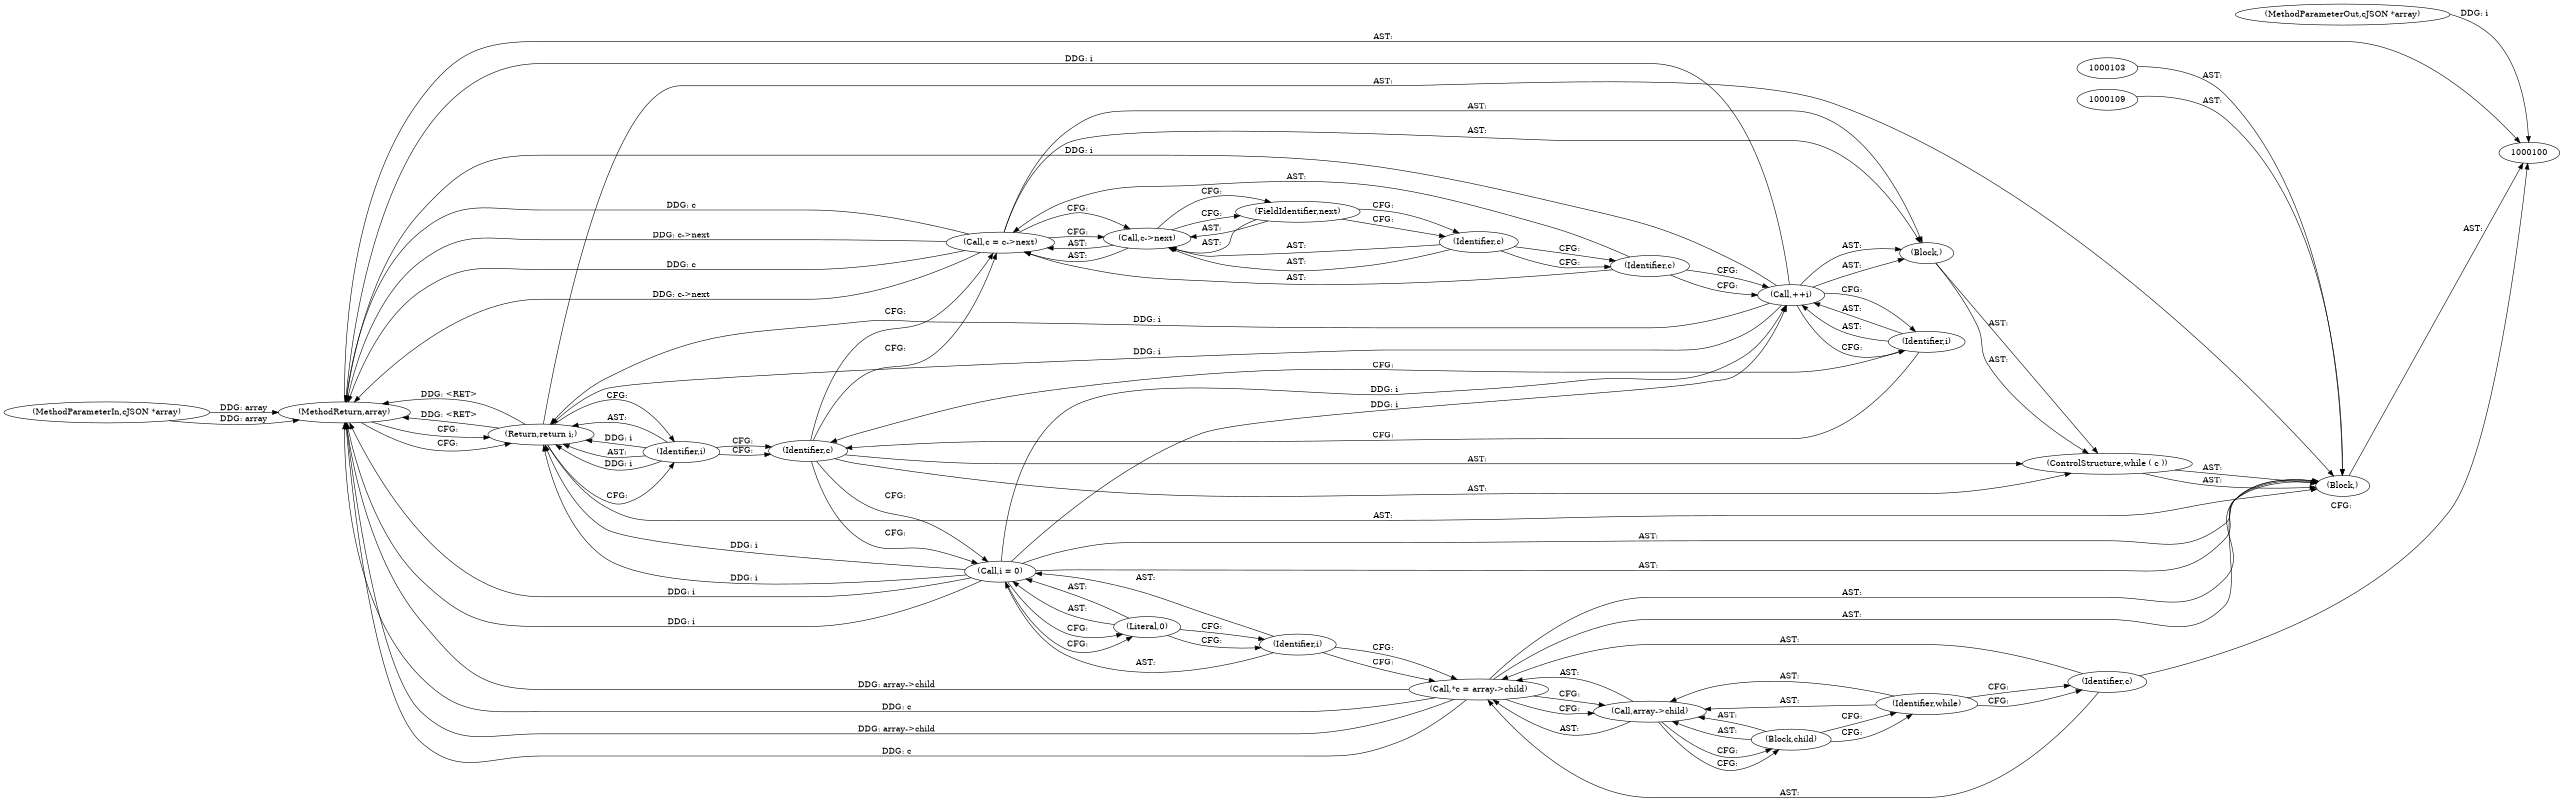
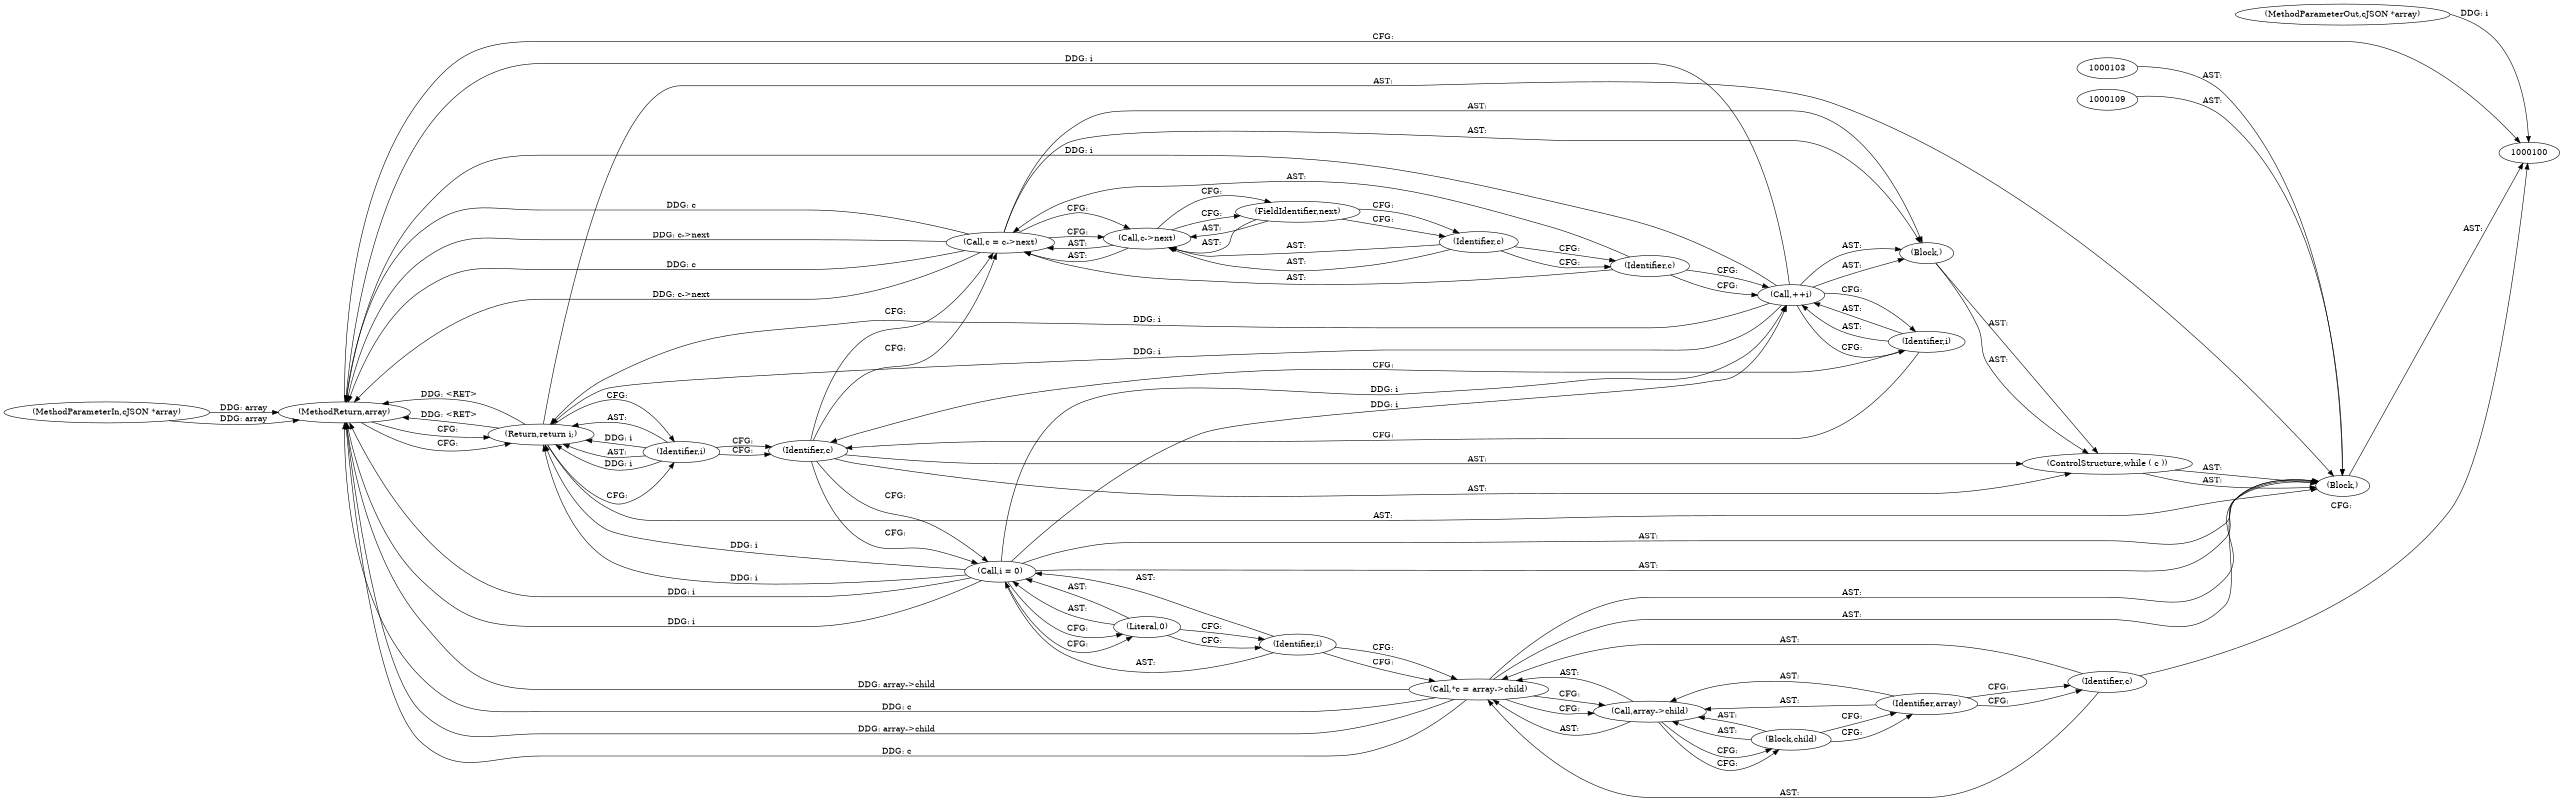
edge "(MethodReturn,array)" -> "1000100": label "AST: " -> "CFG: "
node "(Identifier,while)": label "(Identifier,while)" -> "(Identifier,array)"
